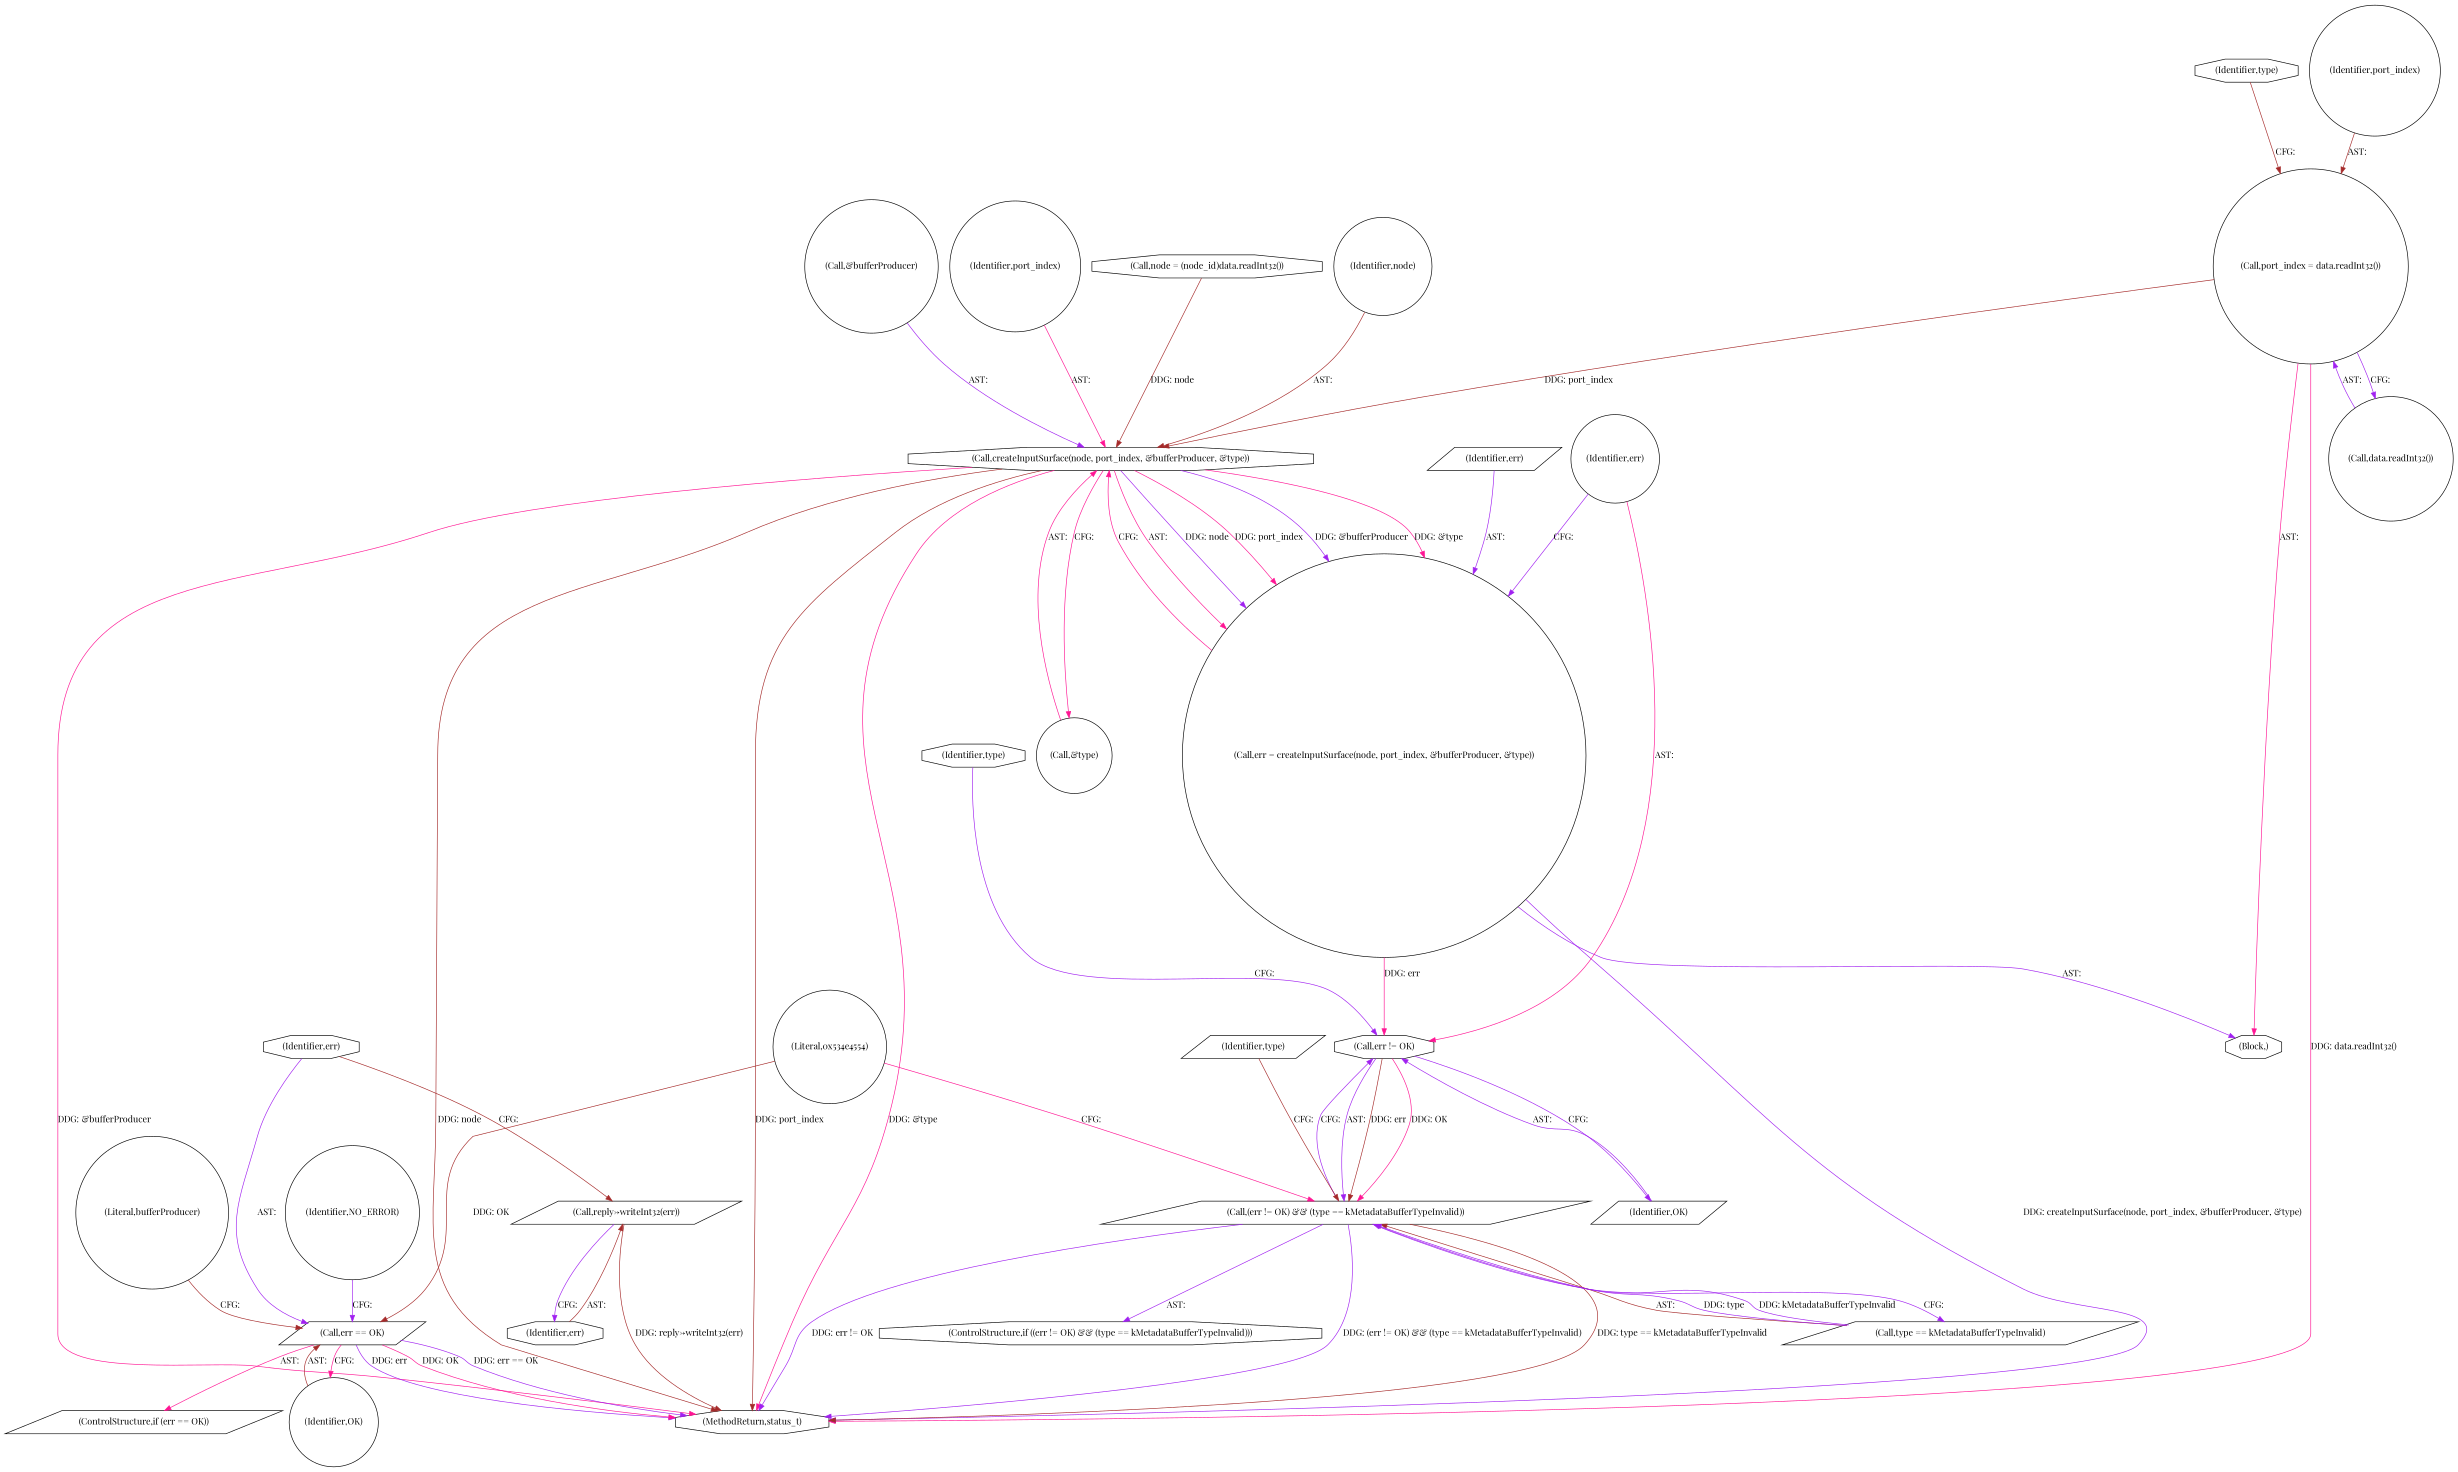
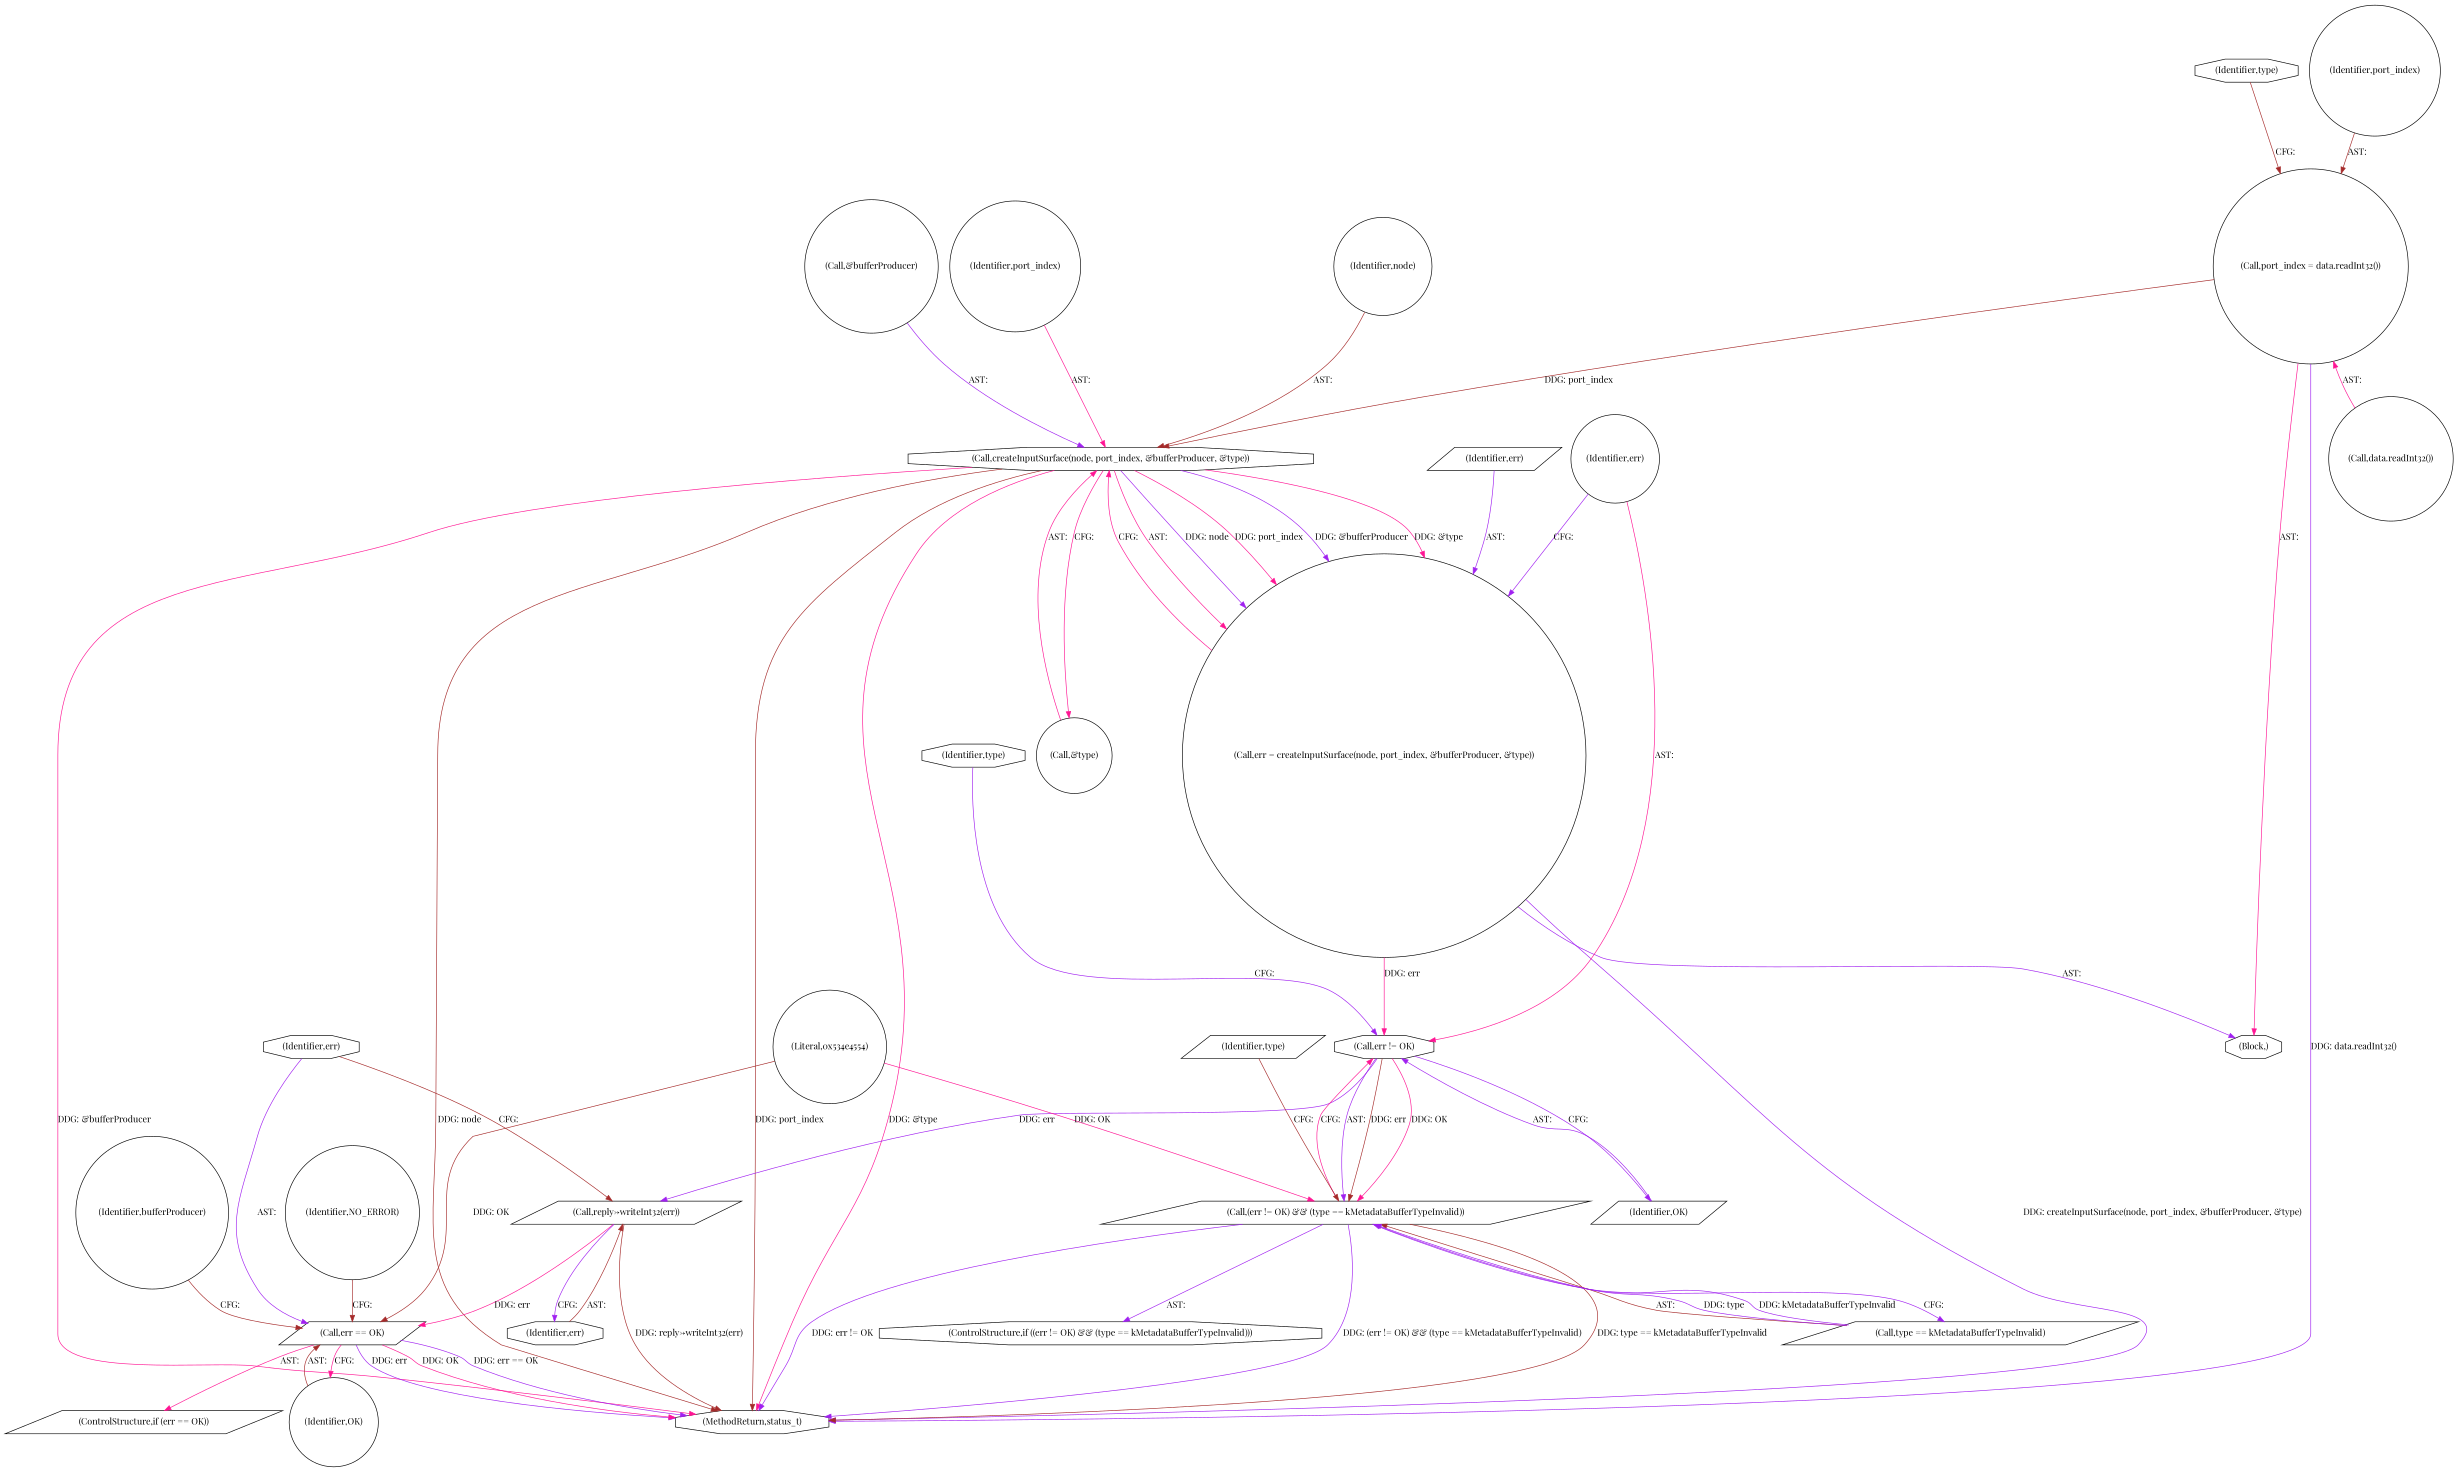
node "(Call,node = (node_id)data.readInt32())": removed
edge "(Call,port_index = data.readInt32())" -> "(Call,data.readInt32())": removed, label "CFG:"
edge "(Call,data.readInt32())" -> "(Call,port_index = data.readInt32())": color purple -> deeppink
edge "(Call,err != OK)" -> "(Call,reply->writeInt32(err))": added, label "DDG: err"
edge "(Literal,0x534e4554)" -> "(Call,(err != OK) && (type == kMetadataBufferTypeInvalid))": label "CFG: " -> "DDG: OK"
edge "(Call,(err != OK) && (type == kMetadataBufferTypeInvalid))" -> "(Call,err != OK)": color purple -> deeppink
node "(Literal,bufferProducer)": label "(Literal,bufferProducer)" -> "(Identifier,bufferProducer)"
edge "(Call,reply->writeInt32(err))" -> "(Call,err == OK)": added, label "DDG: err"
edge "(Identifier,NO_ERROR)" -> "(Call,err == OK)": color purple -> brown
edge "(Call,port_index = data.readInt32())" -> "(MethodReturn,status_t)": color deeppink -> purple
